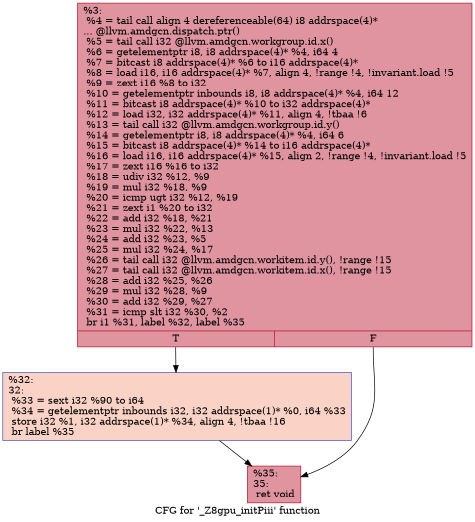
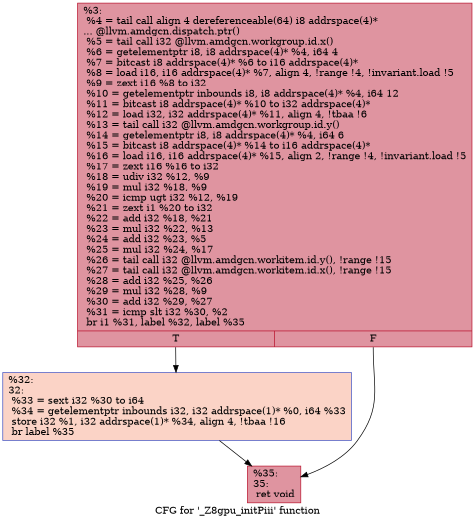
node "%32:": text "%33 = sext i32 %90 to i64" -> "%33 = sext i32 %30 to i64"
